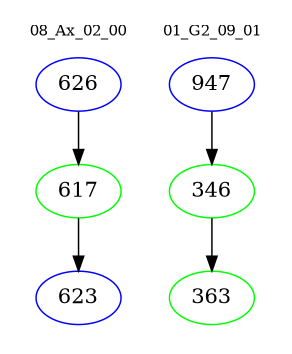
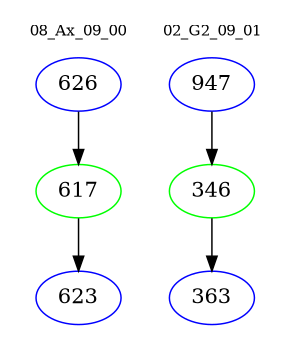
cluster "08_Ax_02_00": label "08_Ax_02_00" -> "08_Ax_09_00"
cluster "01_G2_09_01": label "01_G2_09_01" -> "02_G2_09_01"
node "363": color green -> blue
